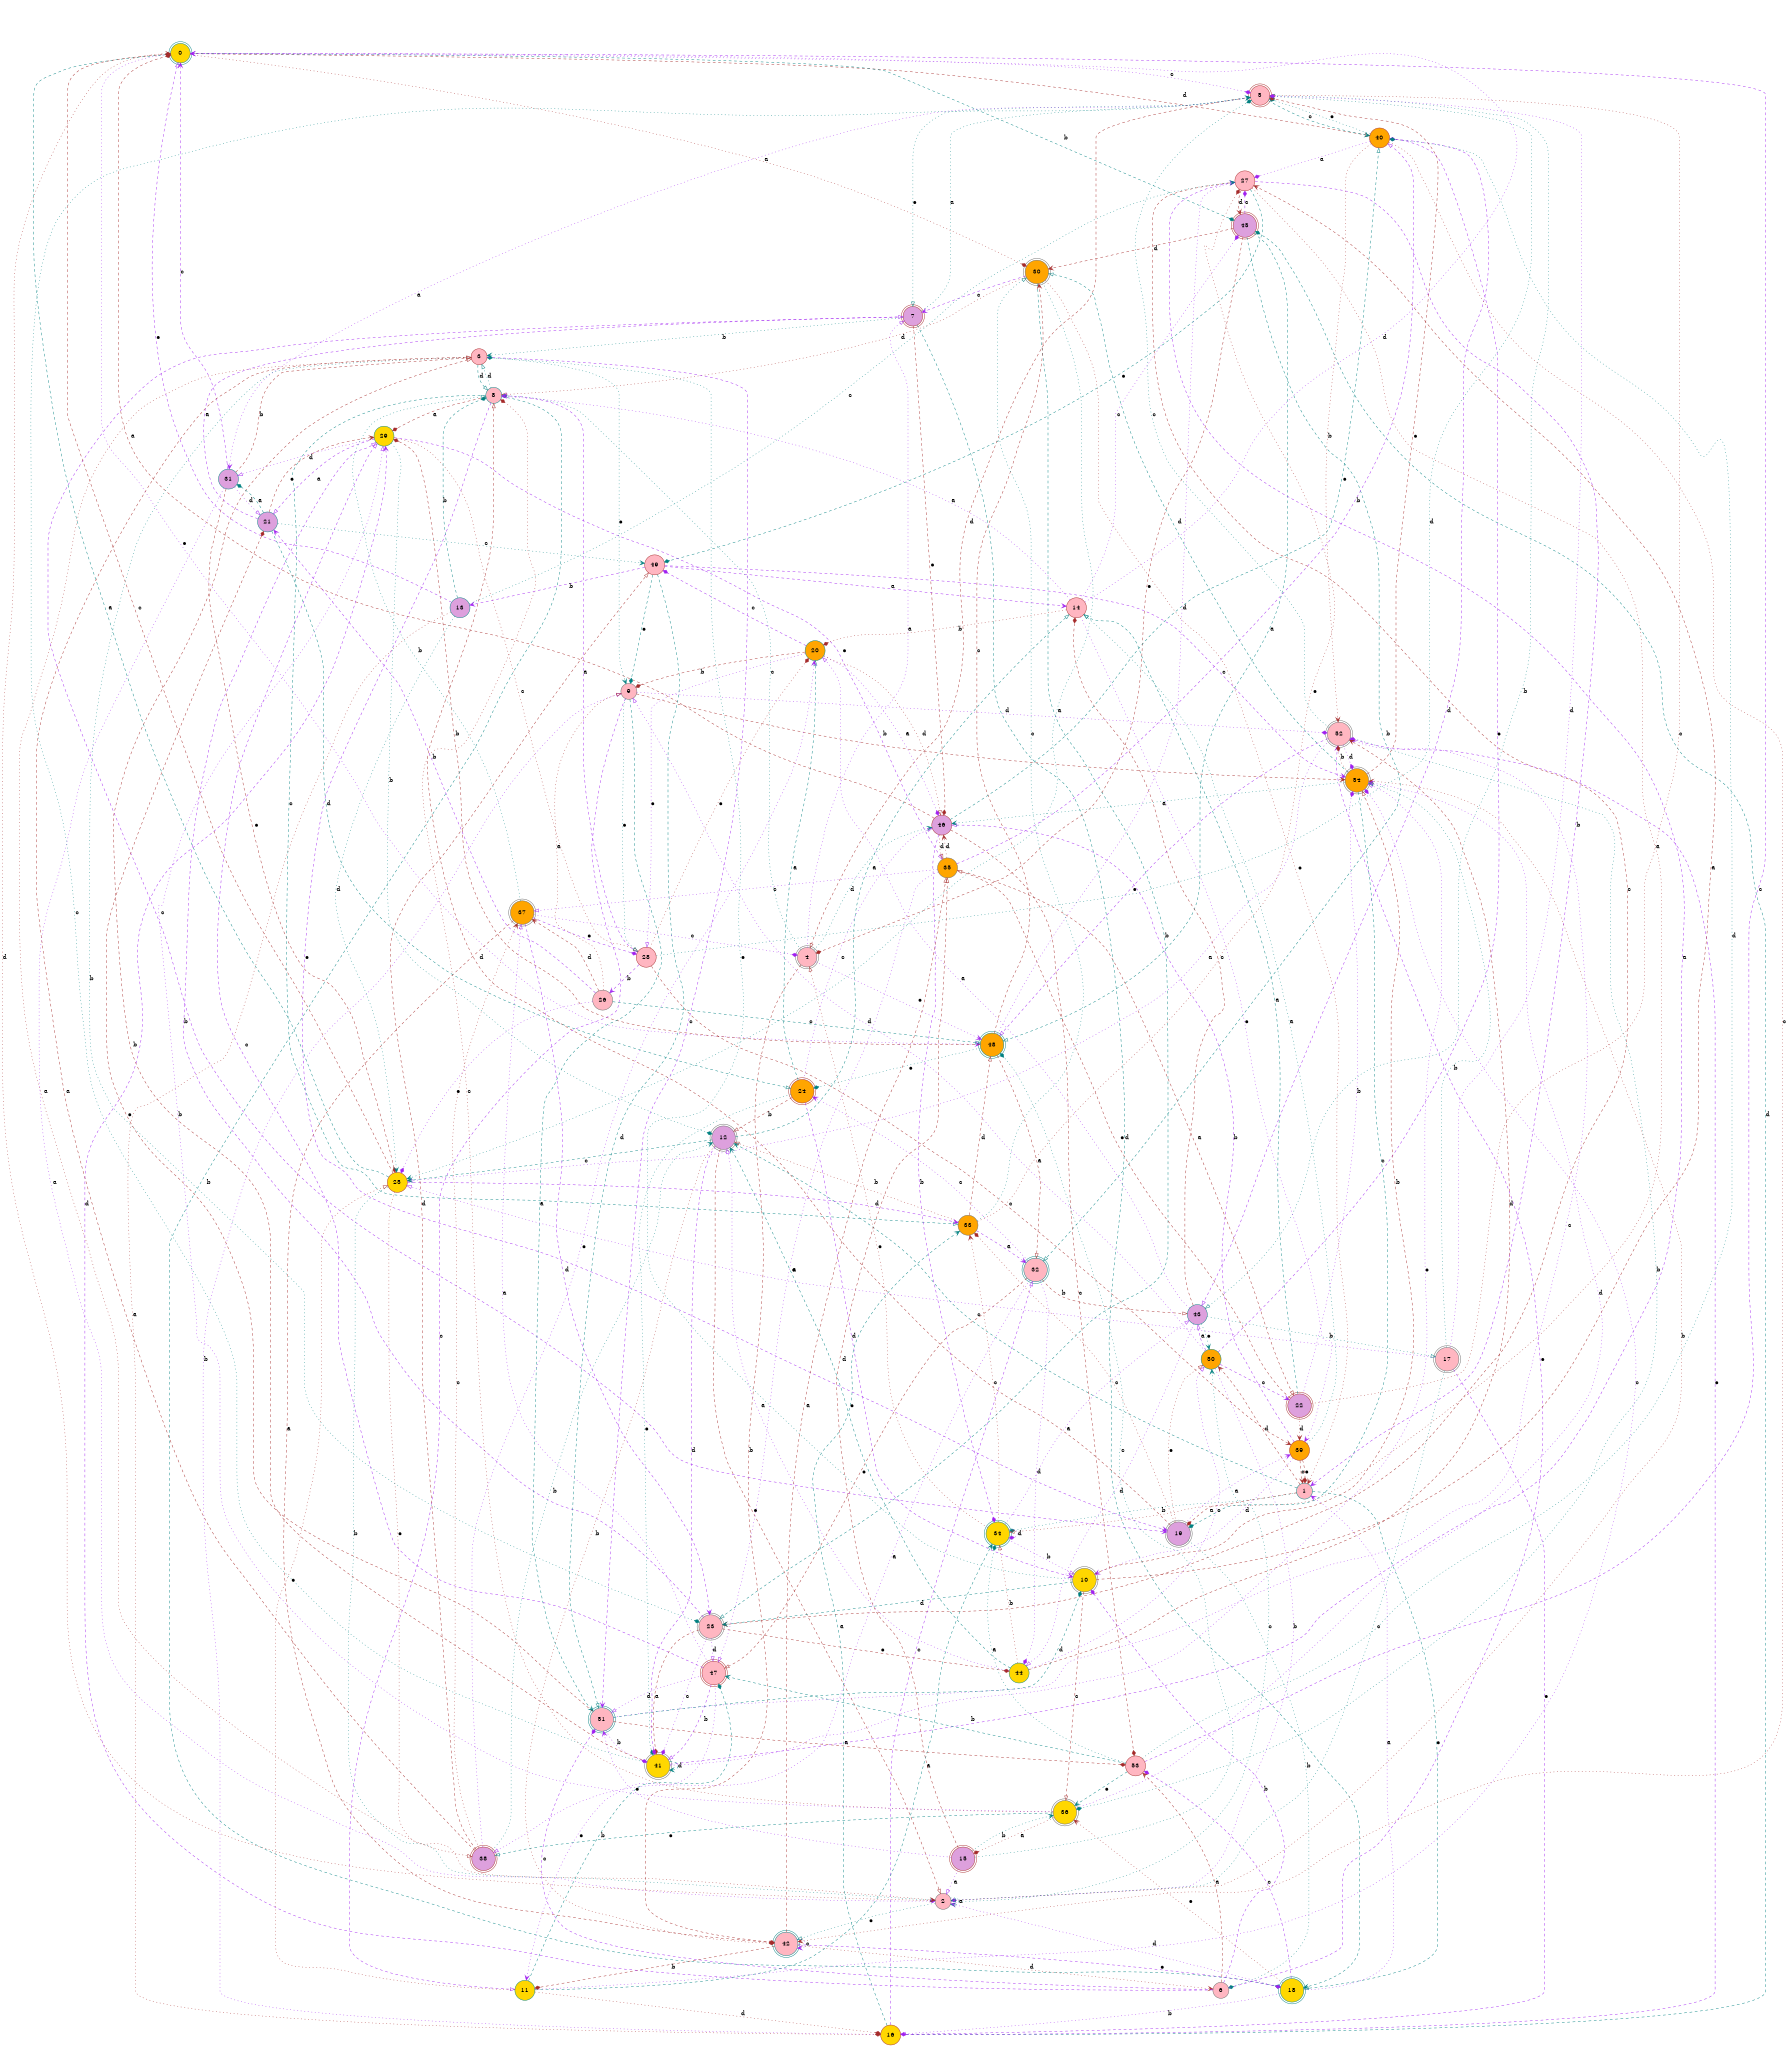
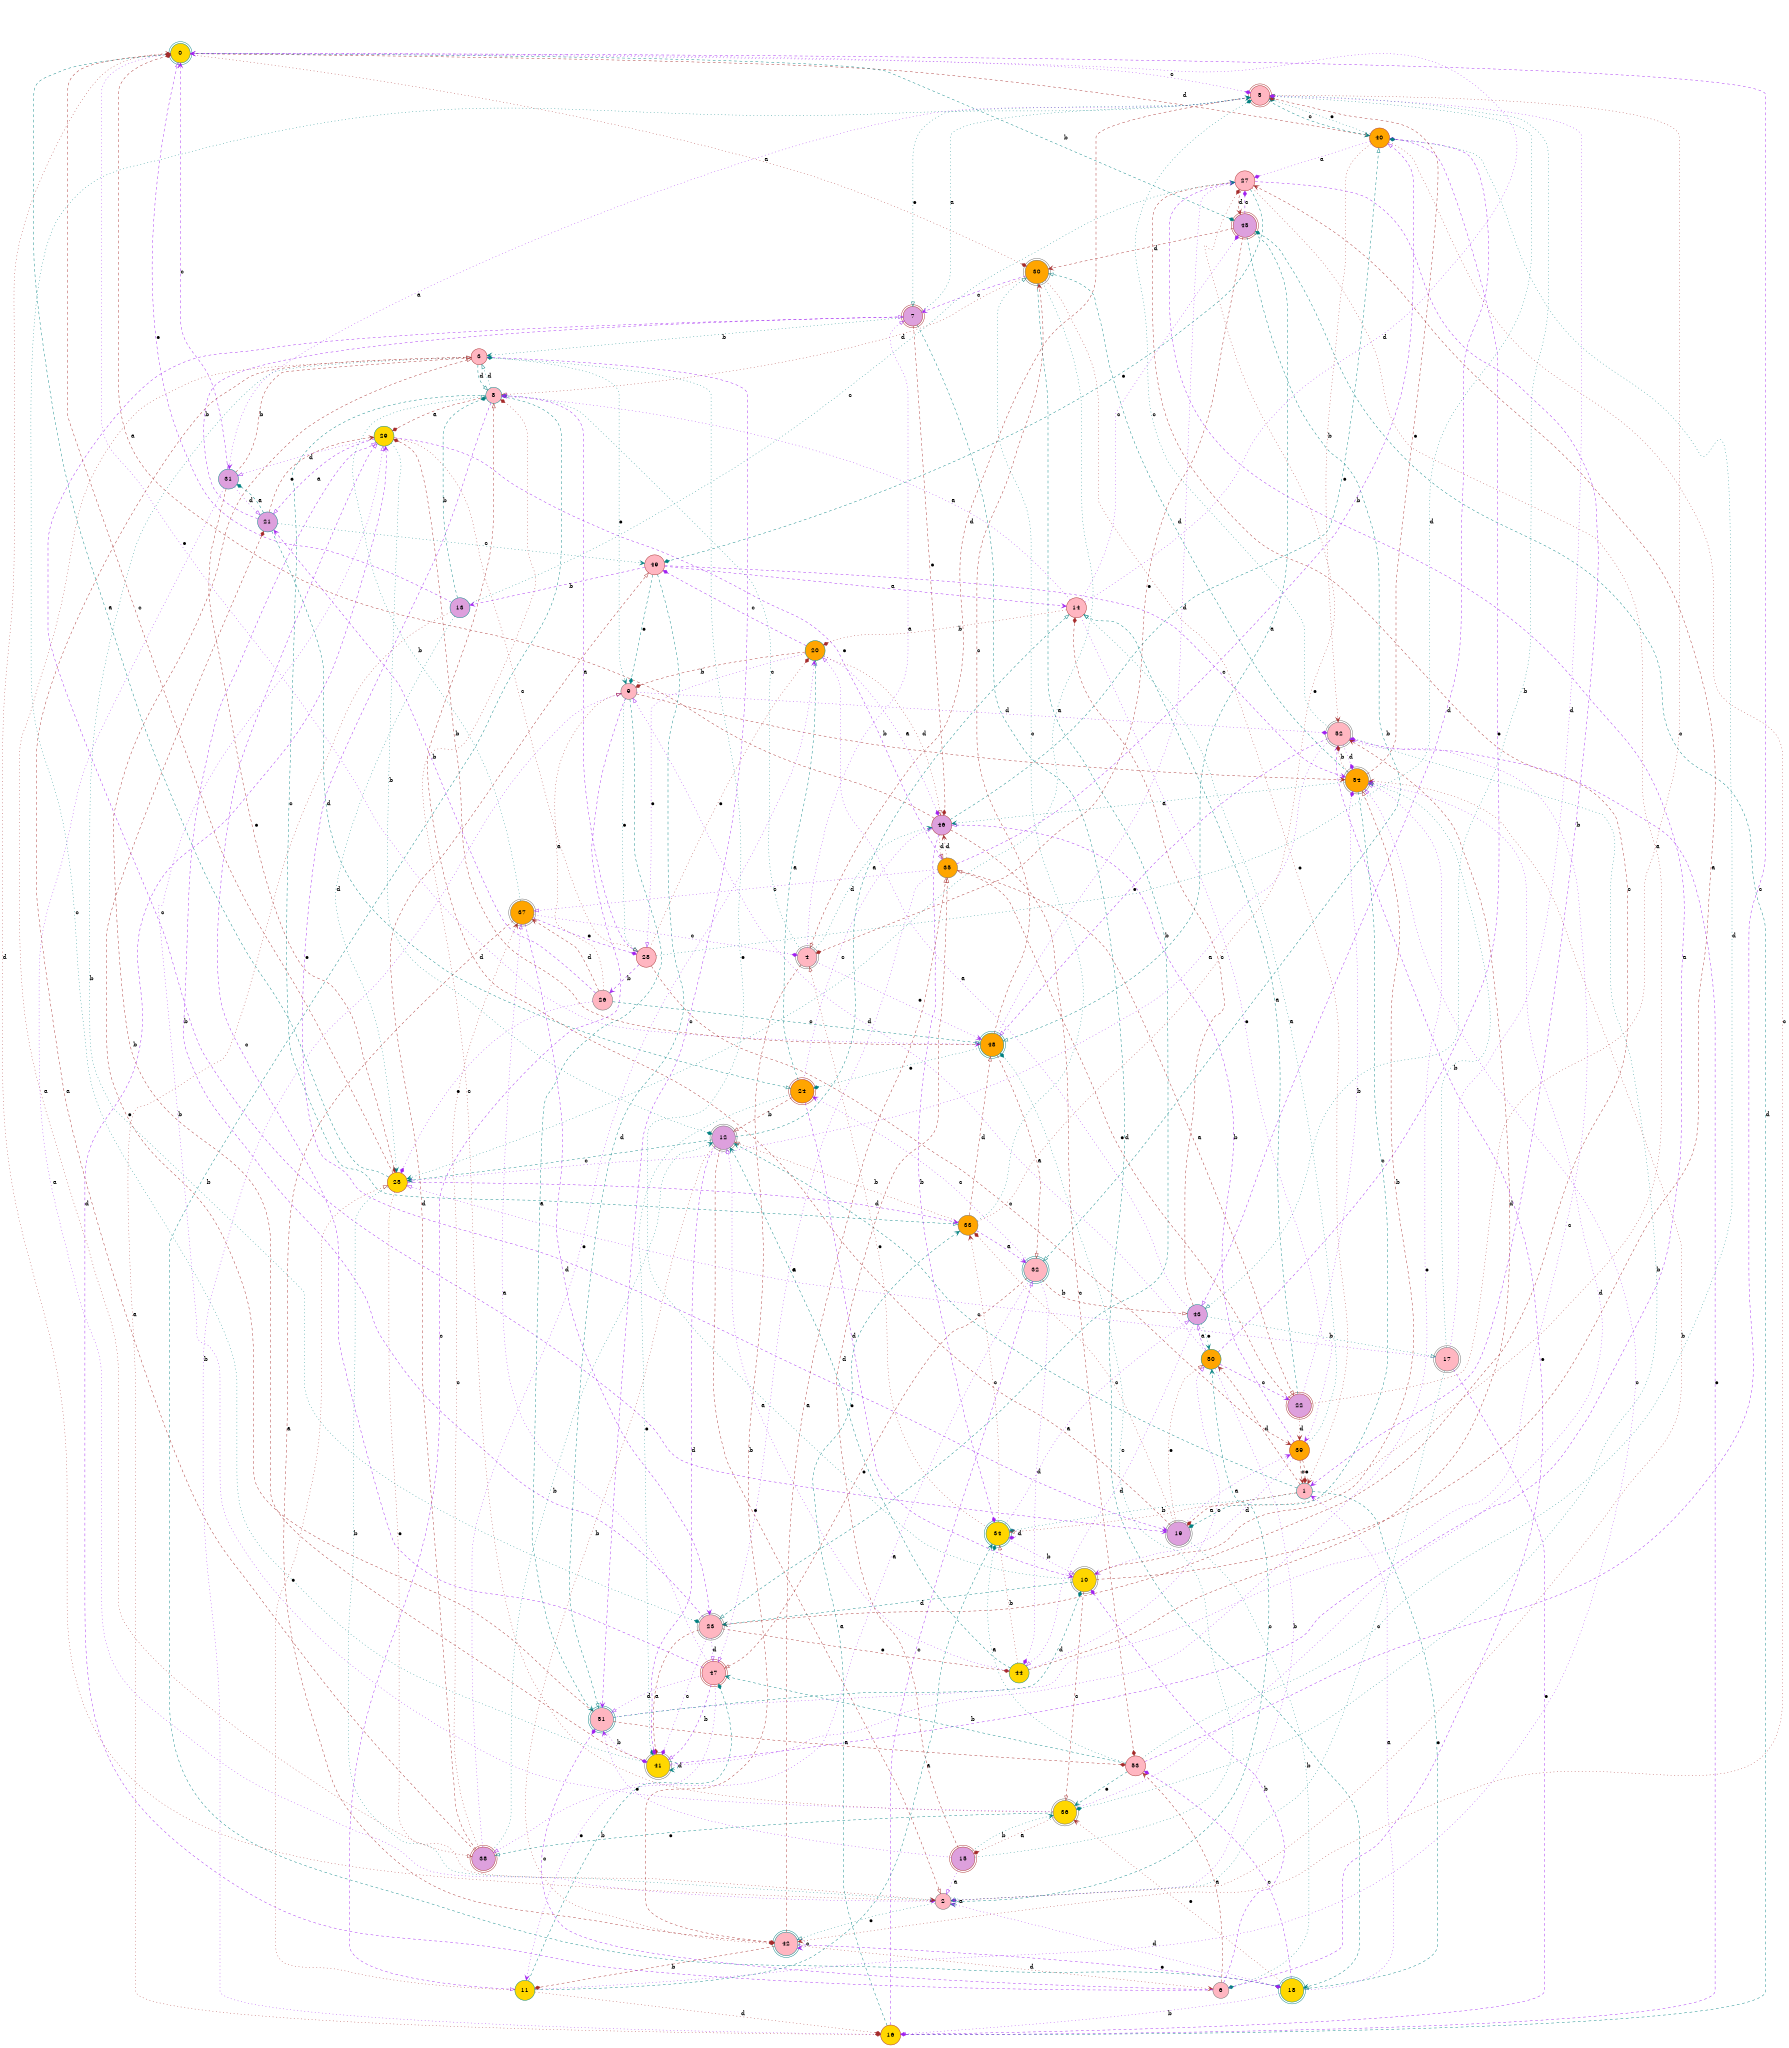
edge "21" -> "7": label "a" -> "b"
edge "2" -> "50": style dotted -> dashed
edge "11" -> "54": arrowhead diamond -> onormal
